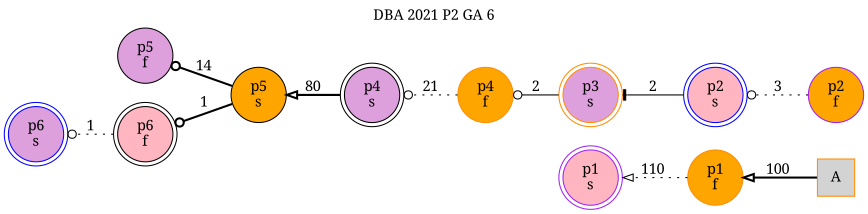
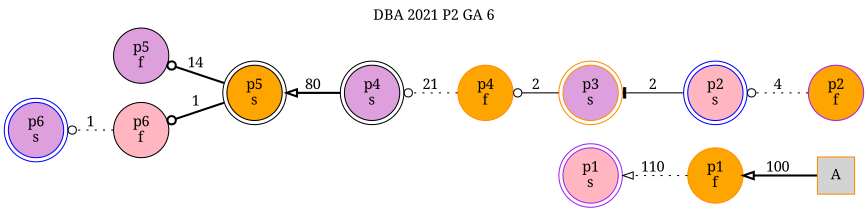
edge "p2 f" -> "p2 s": label "3" -> "4"
node "p5 s": shape circle -> doublecircle
node "p6 f": shape doublecircle -> circle
